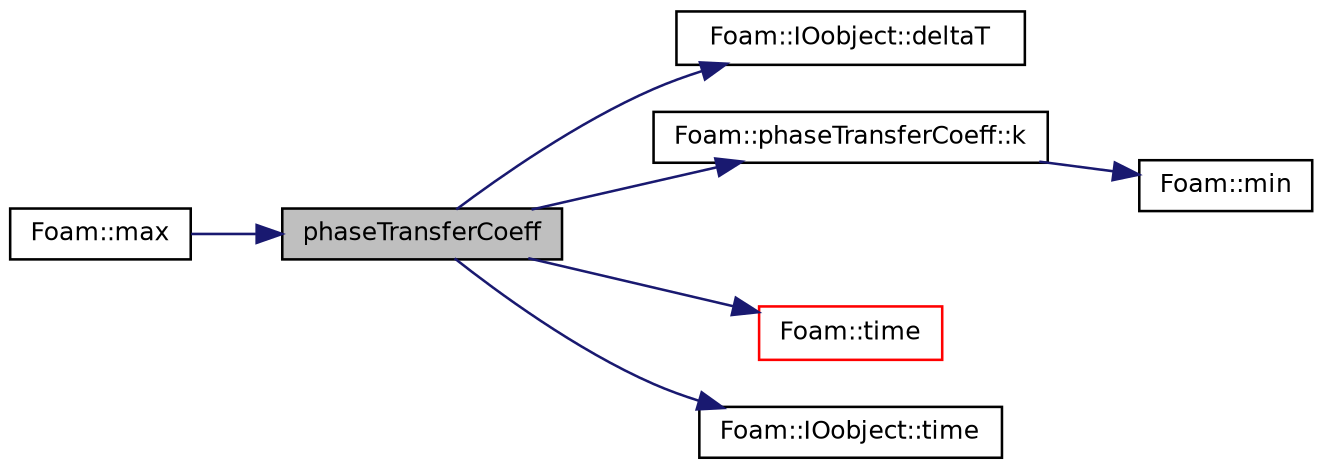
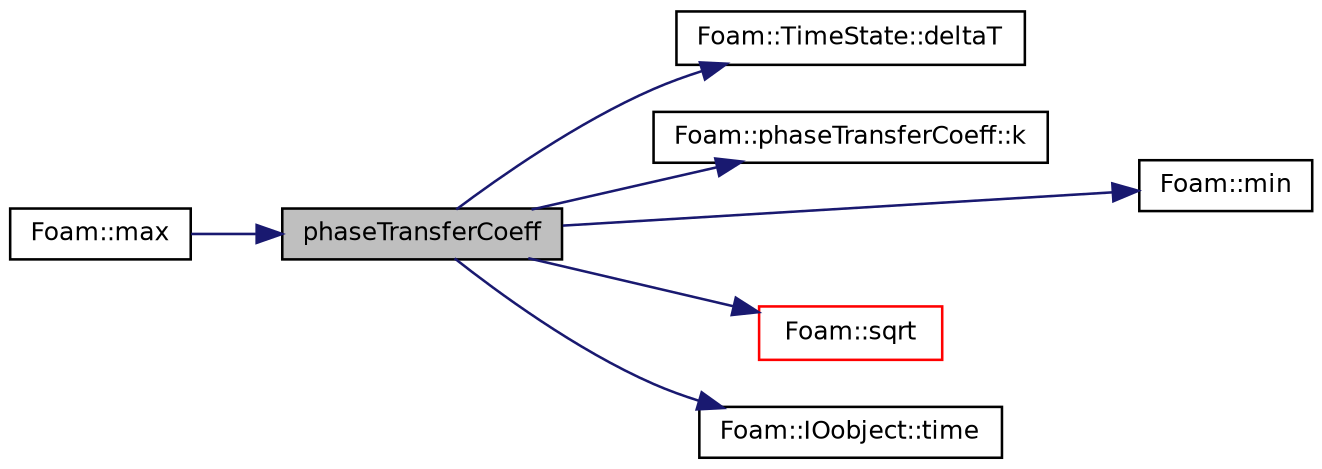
node "Foam::IOobject::deltaT": label "Foam::IOobject::deltaT" -> "Foam::TimeState::deltaT"
edge "Foam::phaseTransferCoeff::k" -> "Foam::min": now "phaseTransferCoeff" -> "Foam::min"
node "Foam::time": label "Foam::time" -> "Foam::sqrt"
